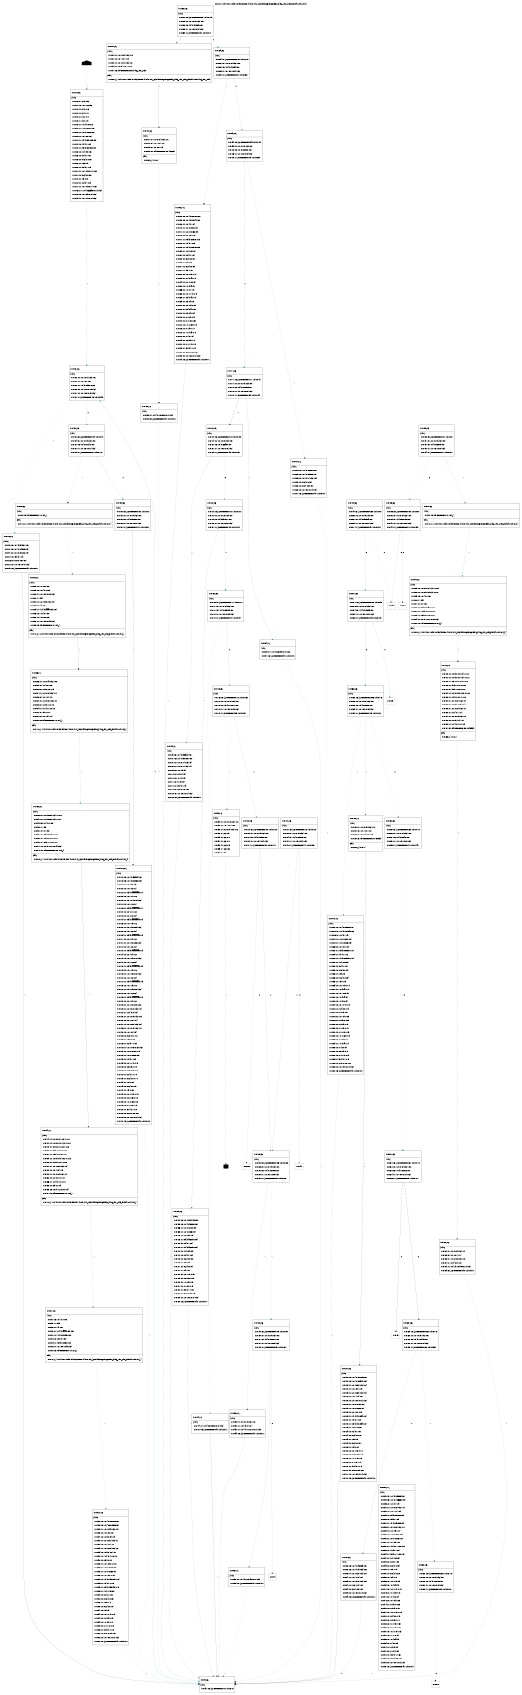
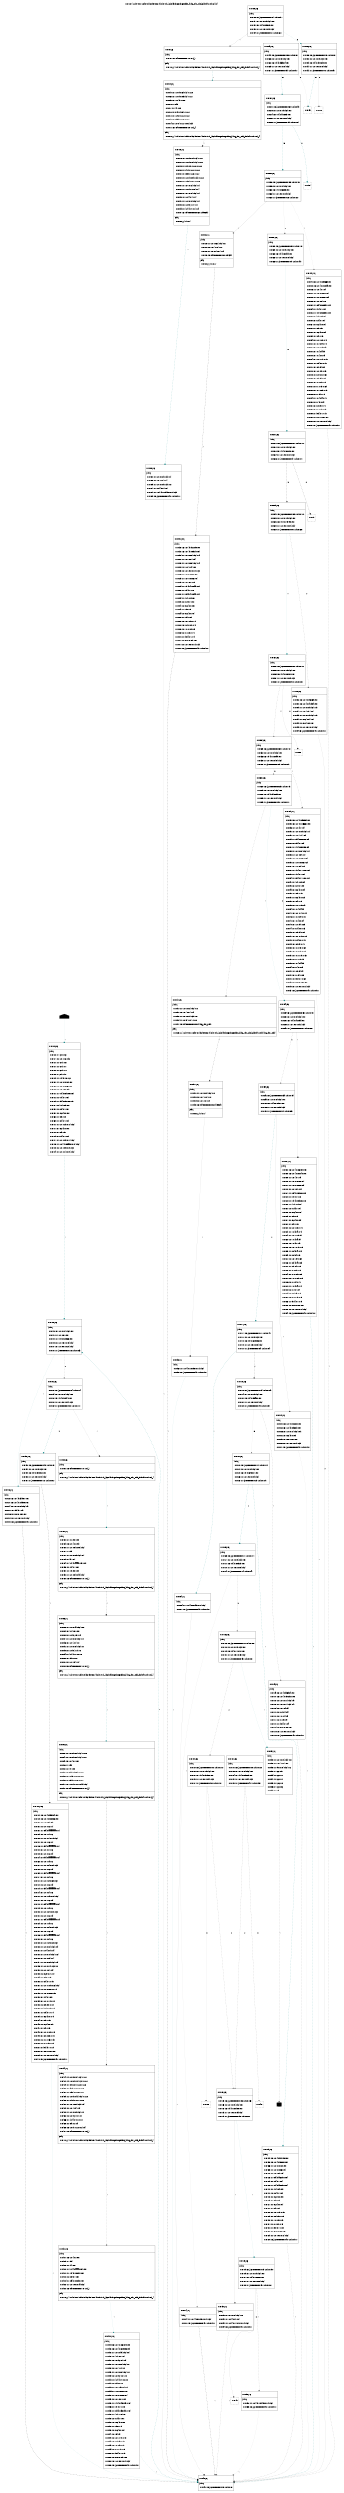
node "0x4015ad [25]": added
